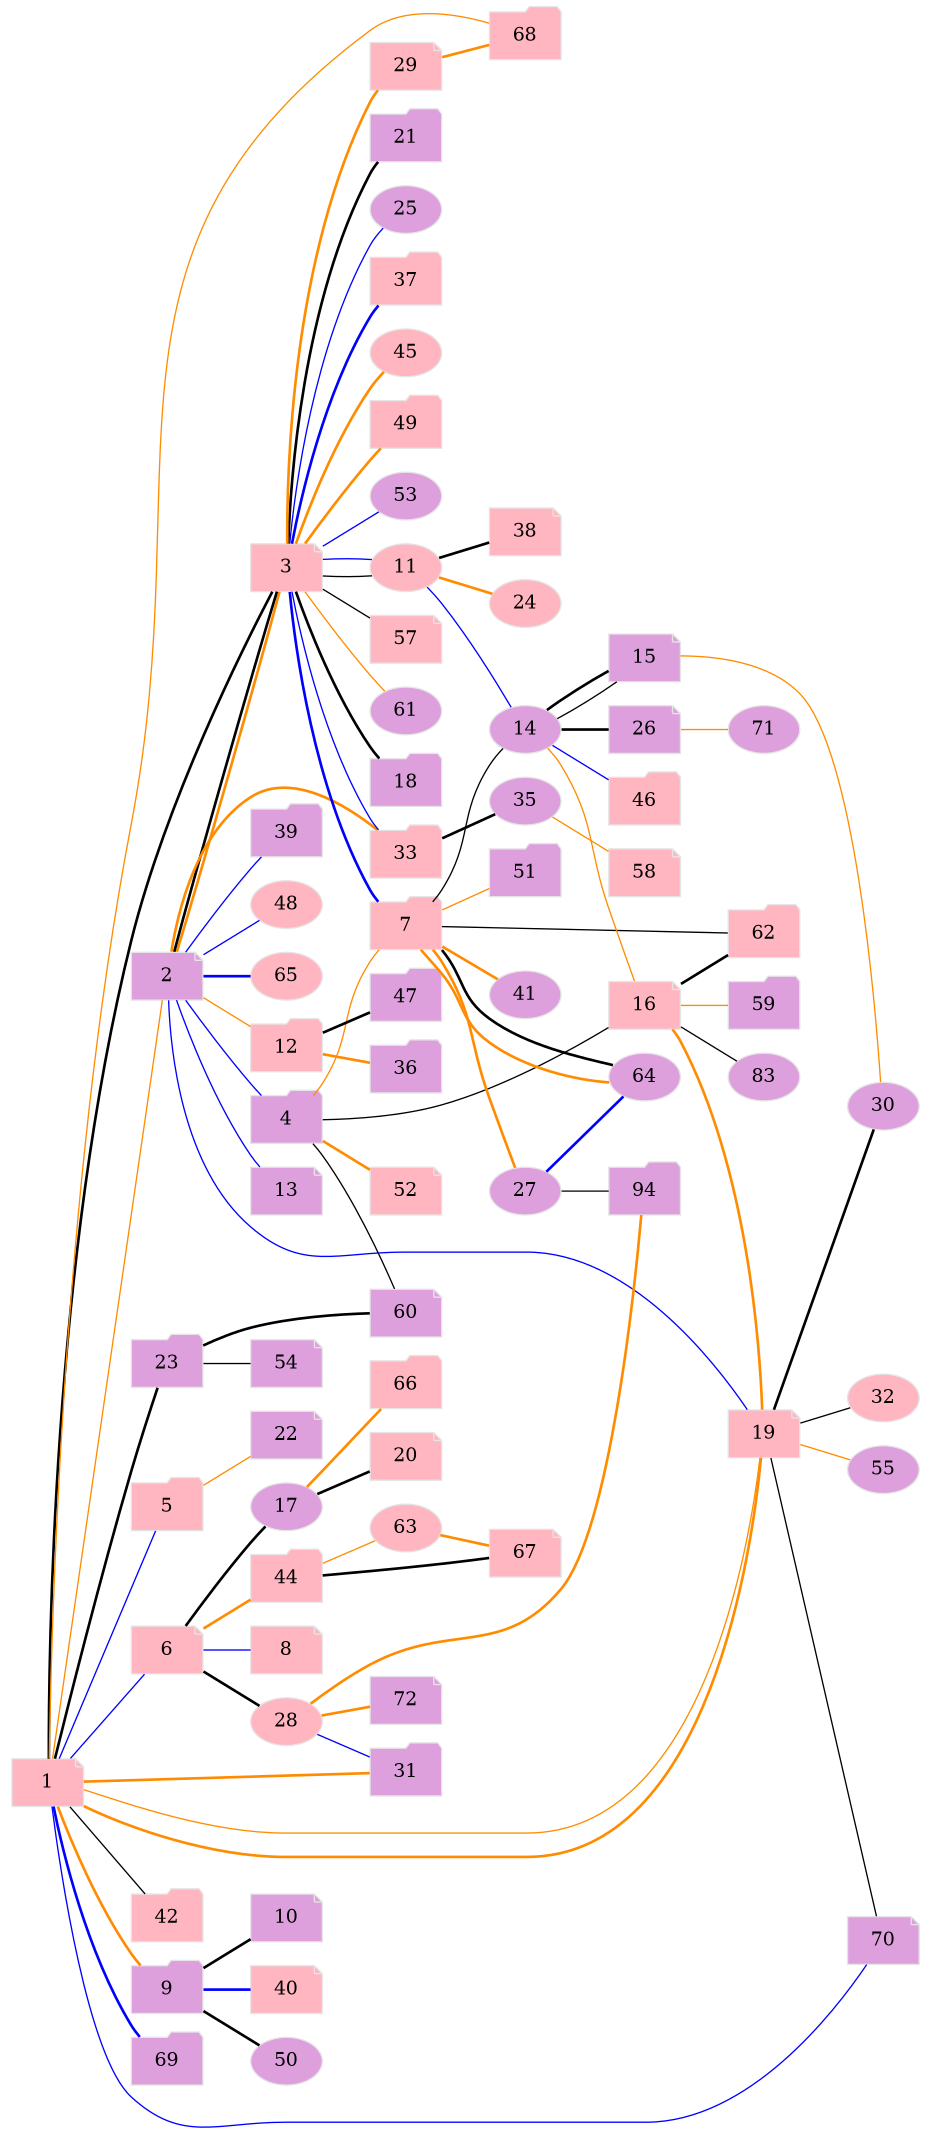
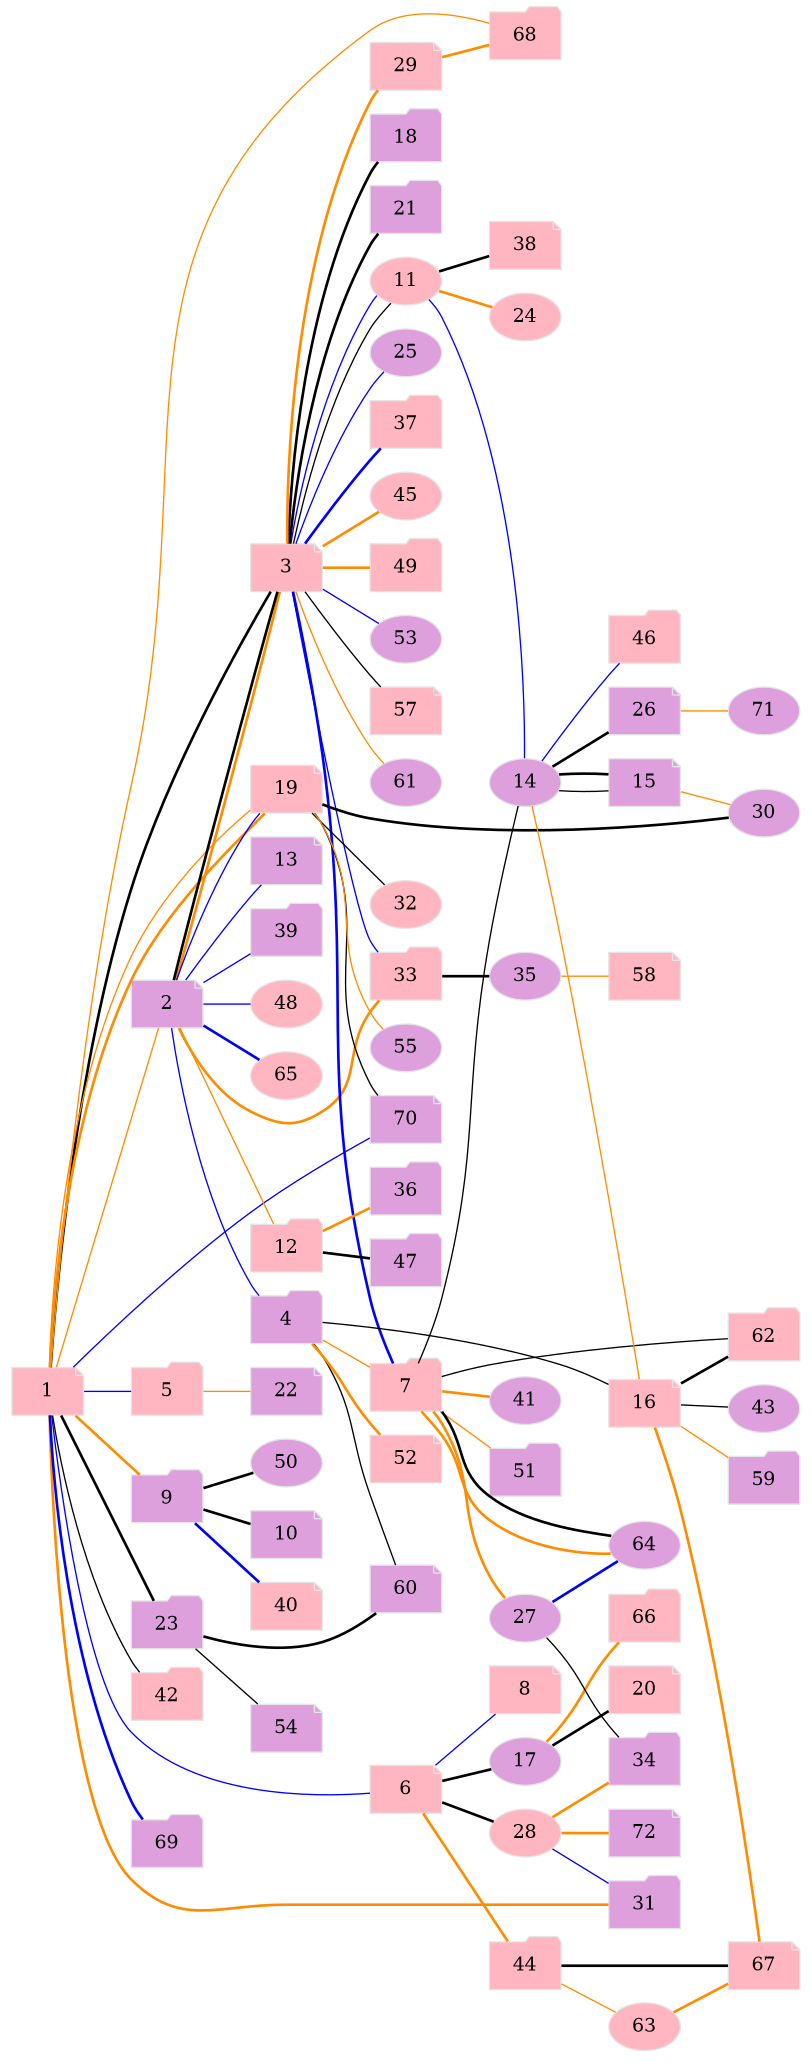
node "83": label "83" -> "43"
node "94": label "94" -> "34"
edge "16" -- "19": now "16" -- "67"
